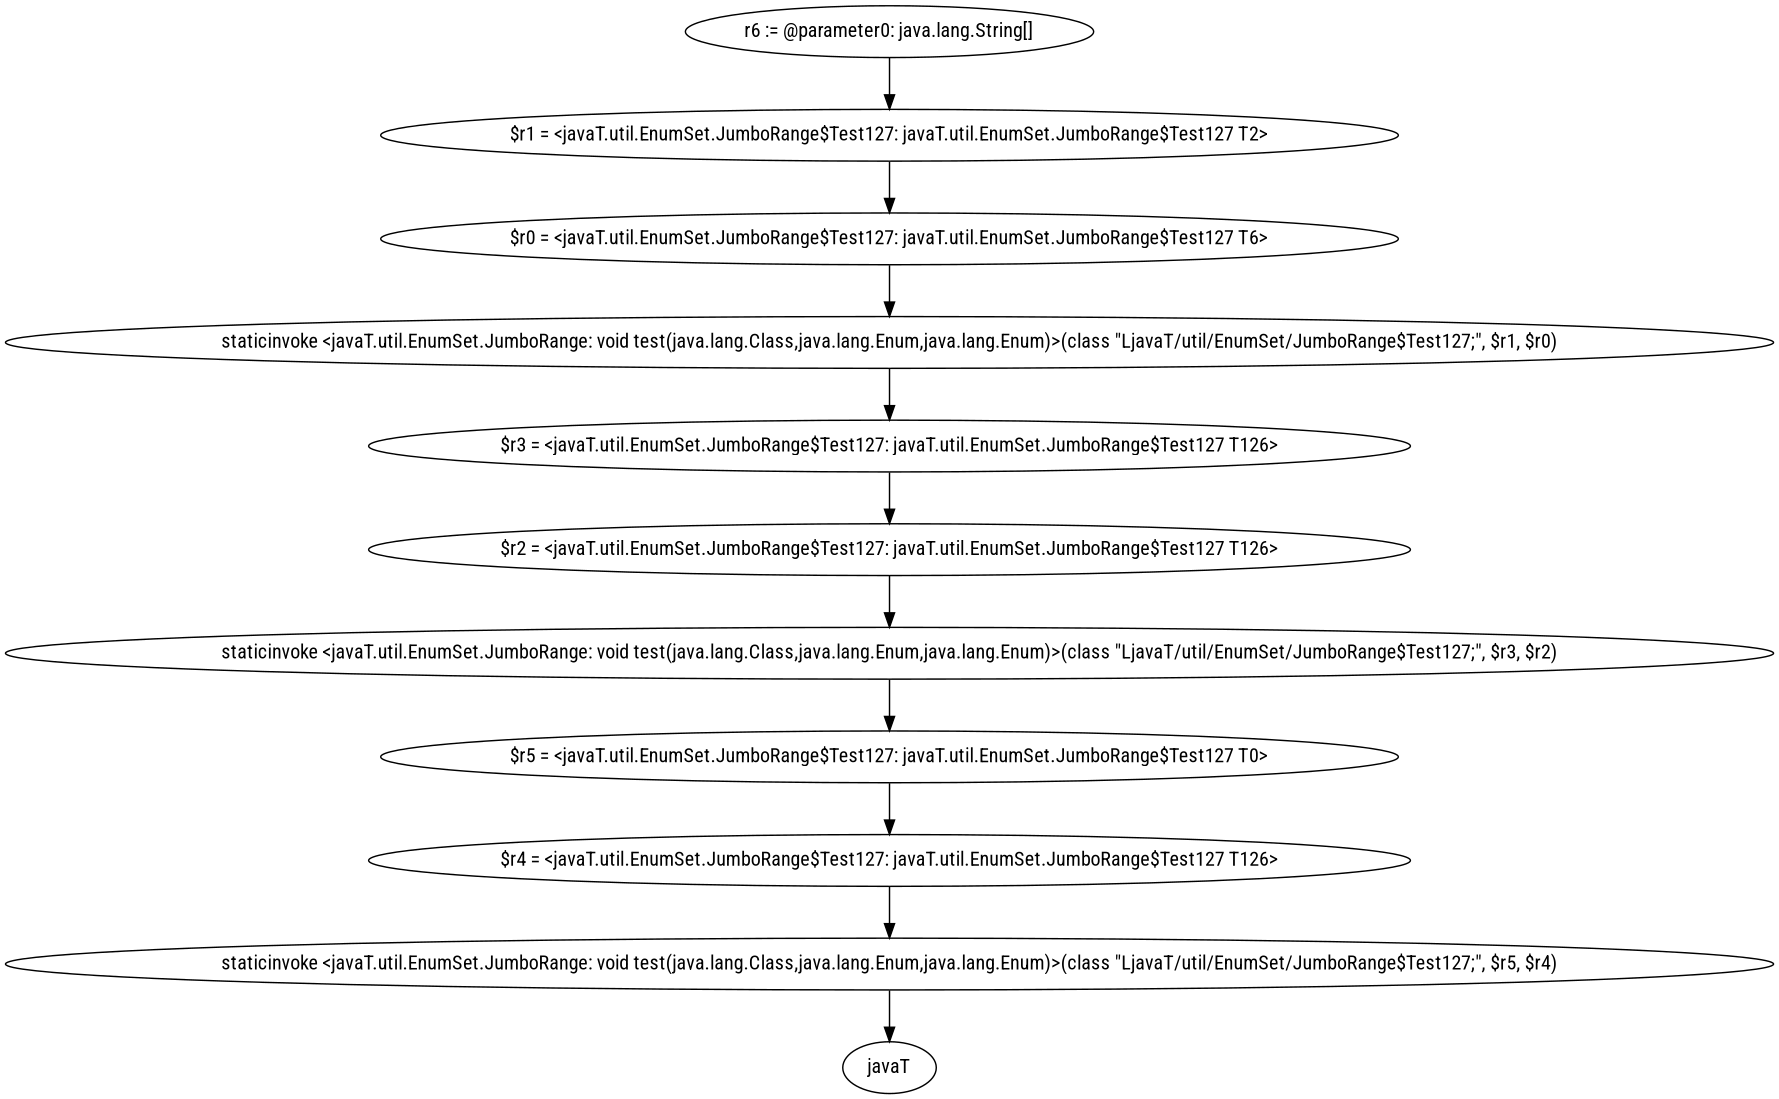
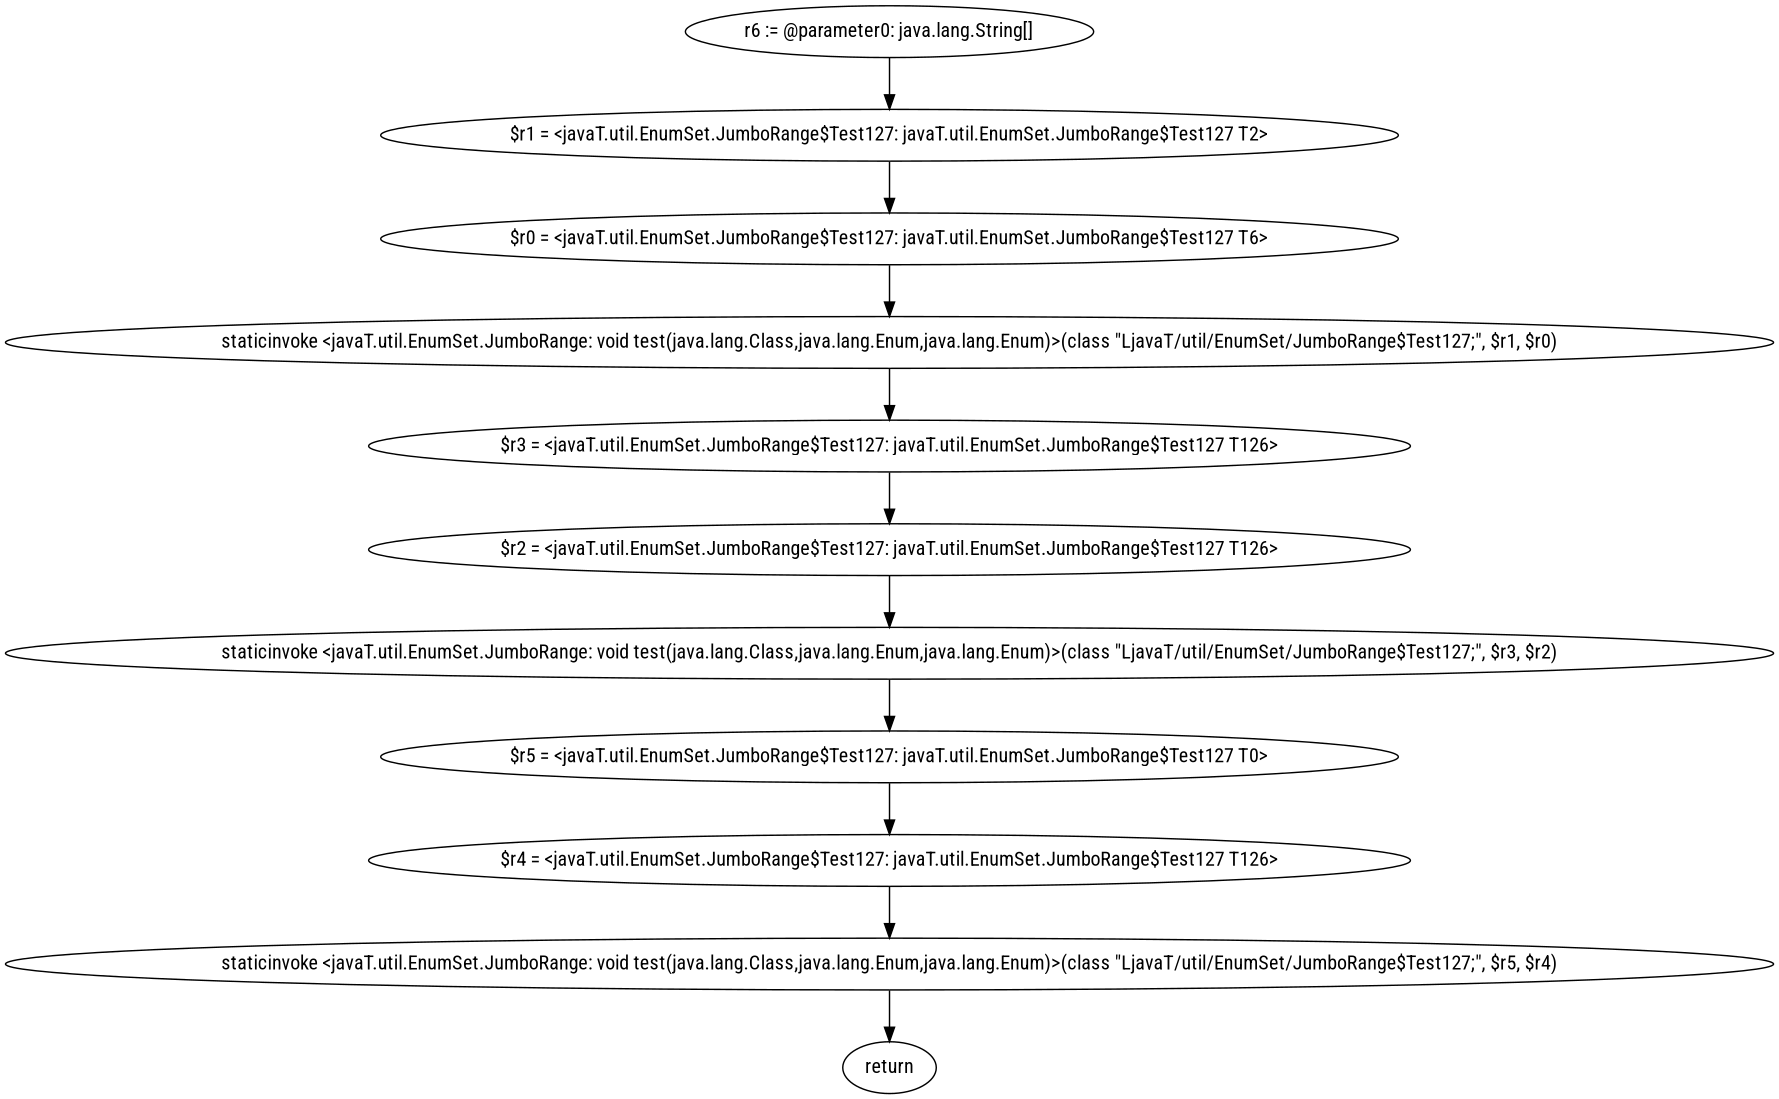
node "javaT": label "javaT" -> "return"
